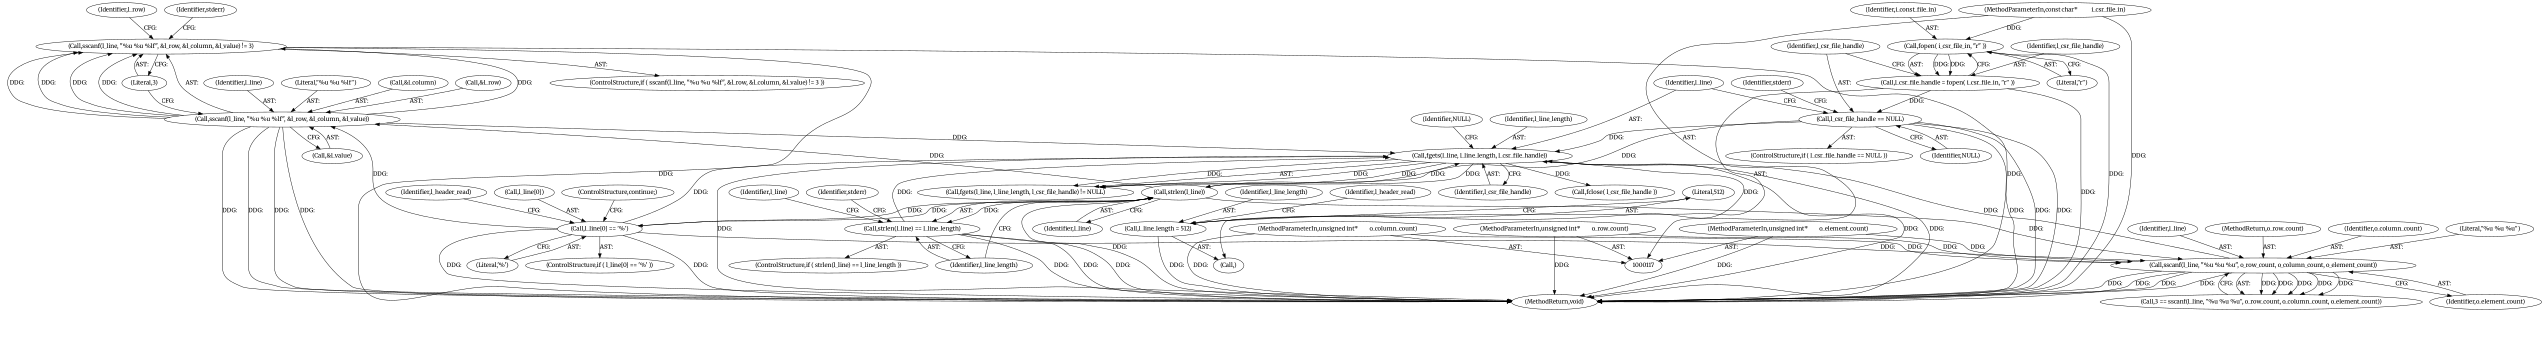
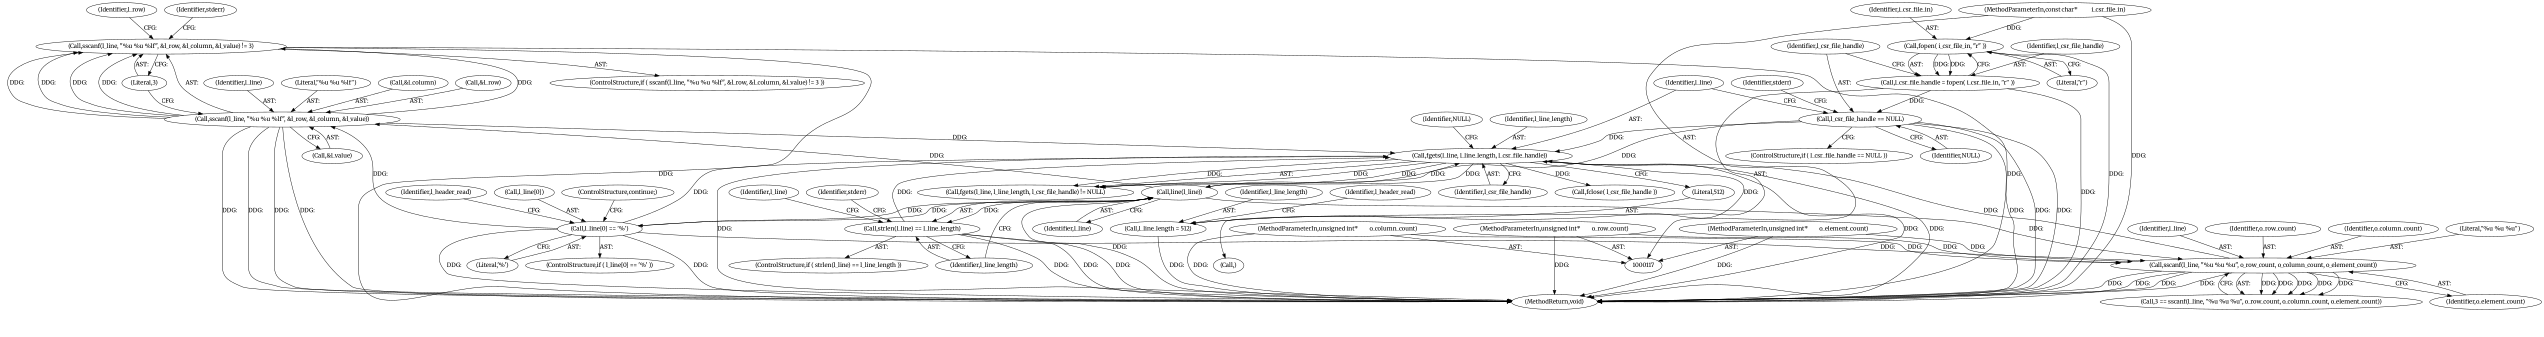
node "(Identifier,i_const_file_in)": label "(Identifier,i_const_file_in)" -> "(Identifier,i_csr_file_in)"
edge "(Call,l_csr_file_handle == NULL)" -> "(ControlStructure,if ( l_csr_file_handle == NULL ))": label "AST: " -> "CFG: "
node "(Call,strlen(l_line))": label "(Call,strlen(l_line))" -> "(Call,line(l_line))"
edge "(Call,l_line_length = 512)" -> "(Literal,512)": now "(Call,fgets(l_line, l_line_length, l_csr_file_handle))" -> "(Literal,512)"
node "(MethodReturn,o_row_count)": label "(MethodReturn,o_row_count)" -> "(Identifier,o_row_count)"
edge "(Call,l_line_length = 512)" -> "(Call,)": removed, label "AST:"
